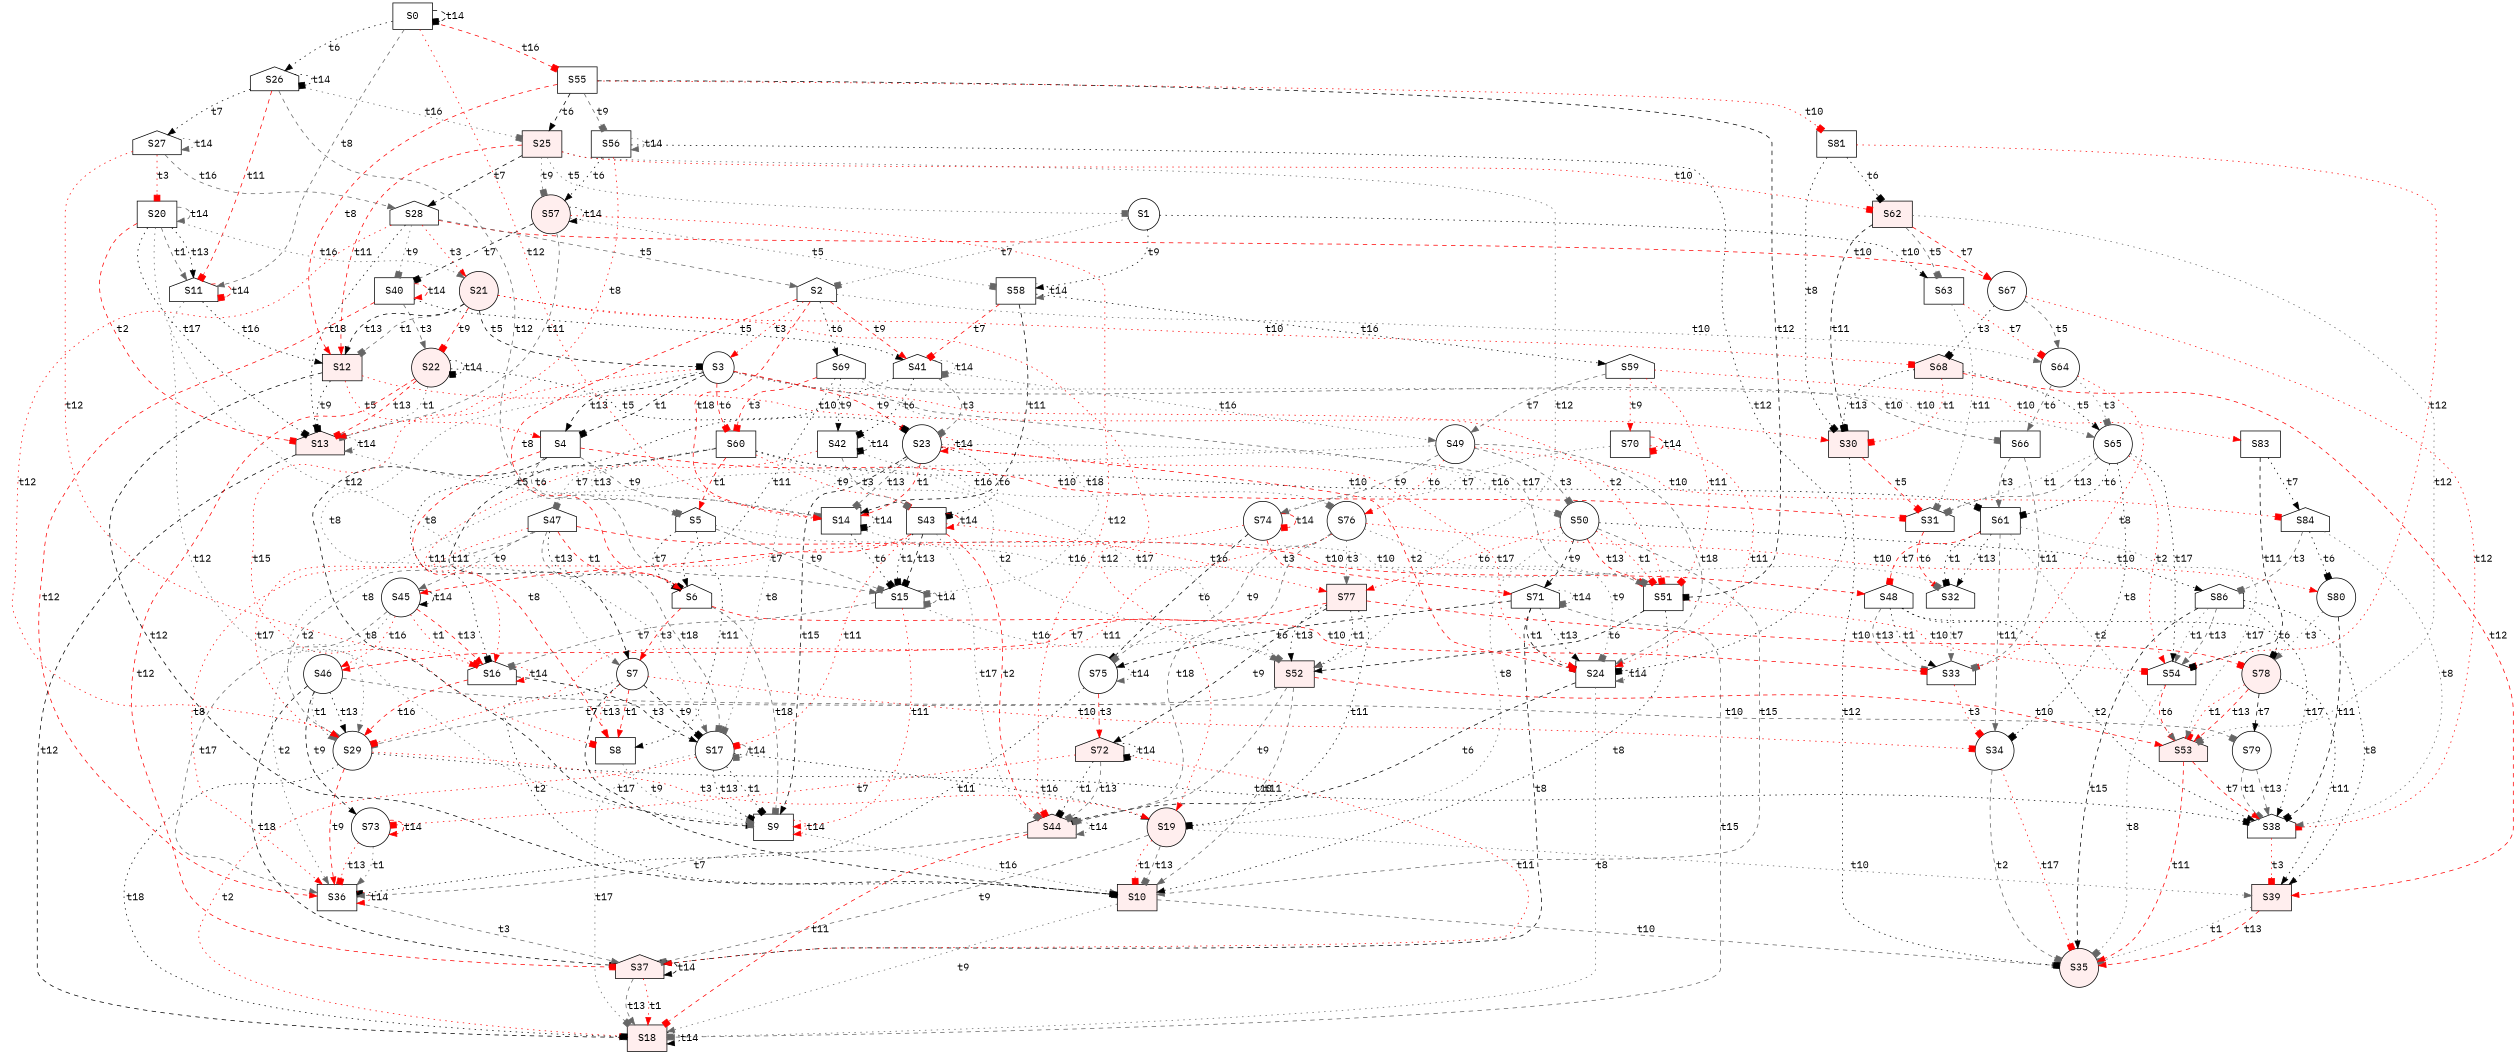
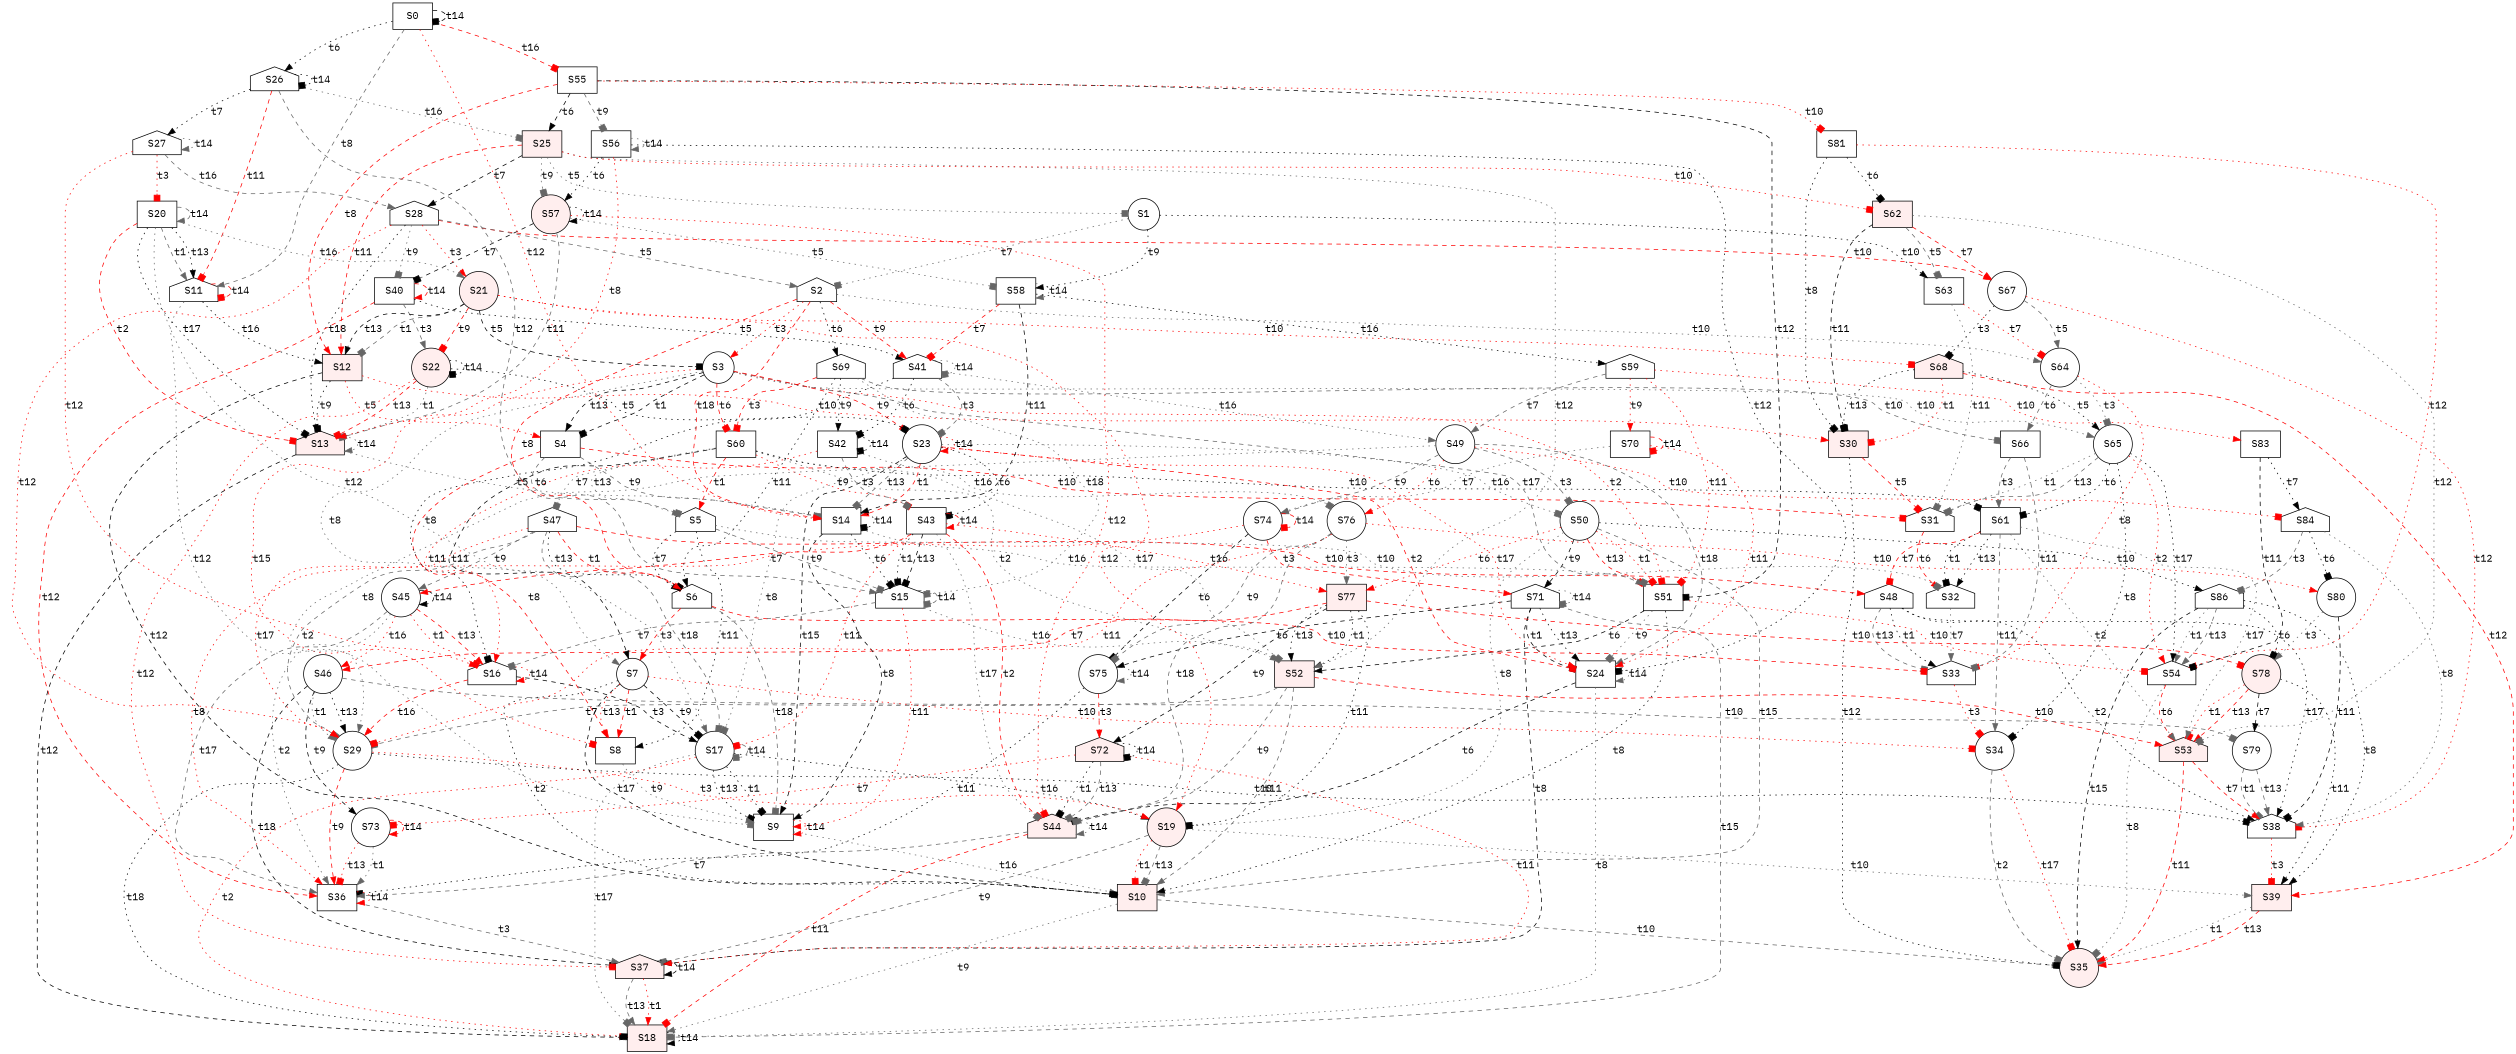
edge "S76" -> "S24": now "S51" -> "S24"
edge "S4" -> "S9": now "S14" -> "S9"
edge "S22" -> "S37": style dashed -> dotted
